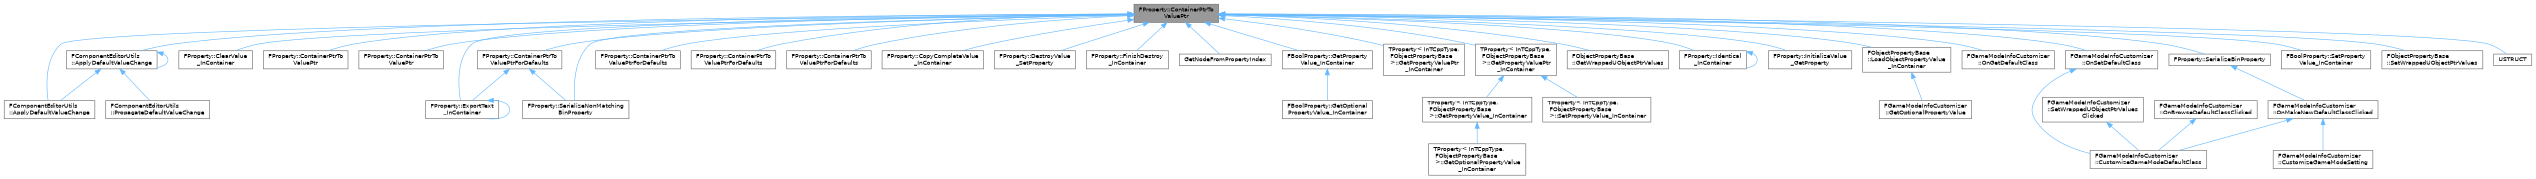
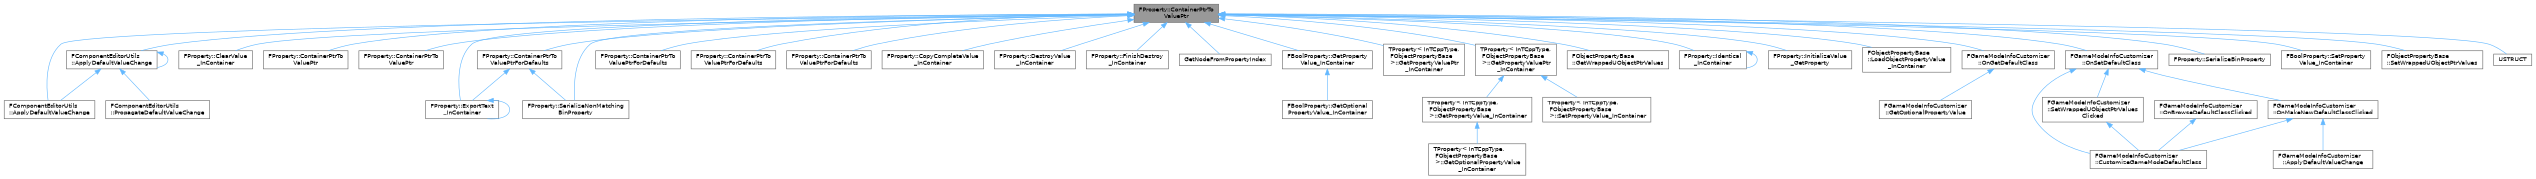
node "FProperty::DestroyValue _SetProperty": label "FProperty::DestroyValue _SetProperty" -> "FProperty::DestroyValue _InContainer"
edge "FGameModeInfoCustomizer ::OnMakeNewDefaultClassClicked" -> "FProperty::SerializeBinProperty": now "FGameModeInfoCustomizer ::OnMakeNewDefaultClassClicked" -> "FGameModeInfoCustomizer ::OnSetDefaultClass"
edge "FGameModeInfoCustomizer ::SetWrappedUObjectPtrValues Clicked" -> "FGameModeInfoCustomizer ::OnSetDefaultClass": added
edge "FGameModeInfoCustomizer ::GetOptionalPropertyValue" -> "FObjectPropertyBase ::LoadObjectPropertyValue _InContainer": now "FGameModeInfoCustomizer ::GetOptionalPropertyValue" -> "FGameModeInfoCustomizer ::OnGetDefaultClass"
node "FGameModeInfoCustomizer ::CustomizeGameModeSetting": label "FGameModeInfoCustomizer ::CustomizeGameModeSetting" -> "FGameModeInfoCustomizer ::ApplyDefaultValueChange"
